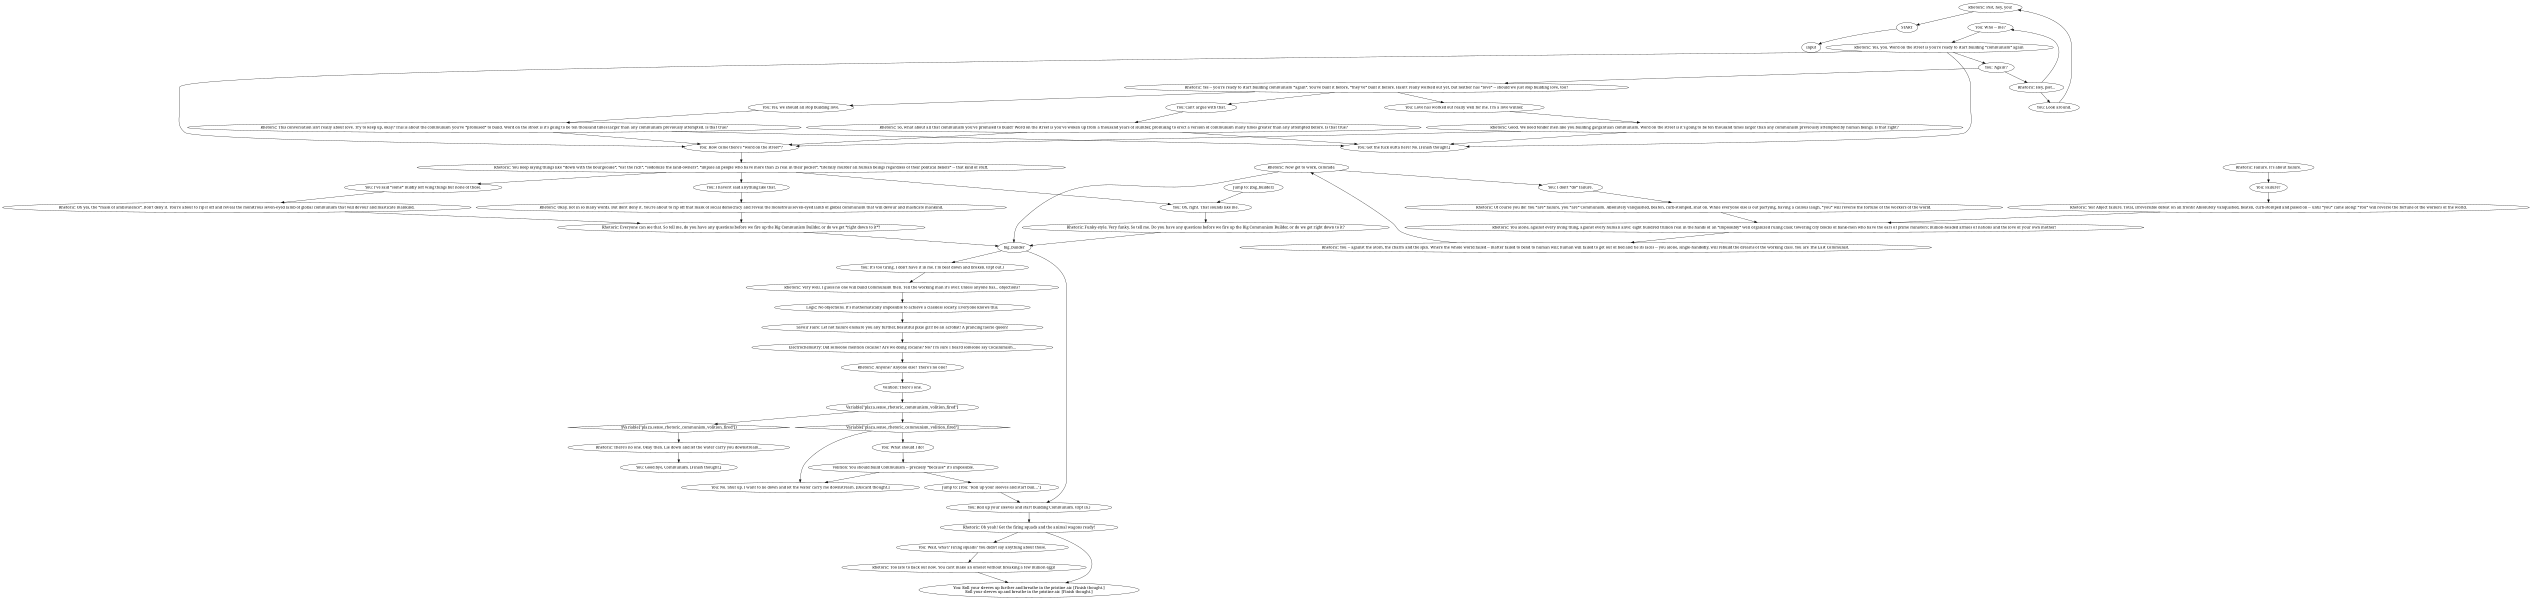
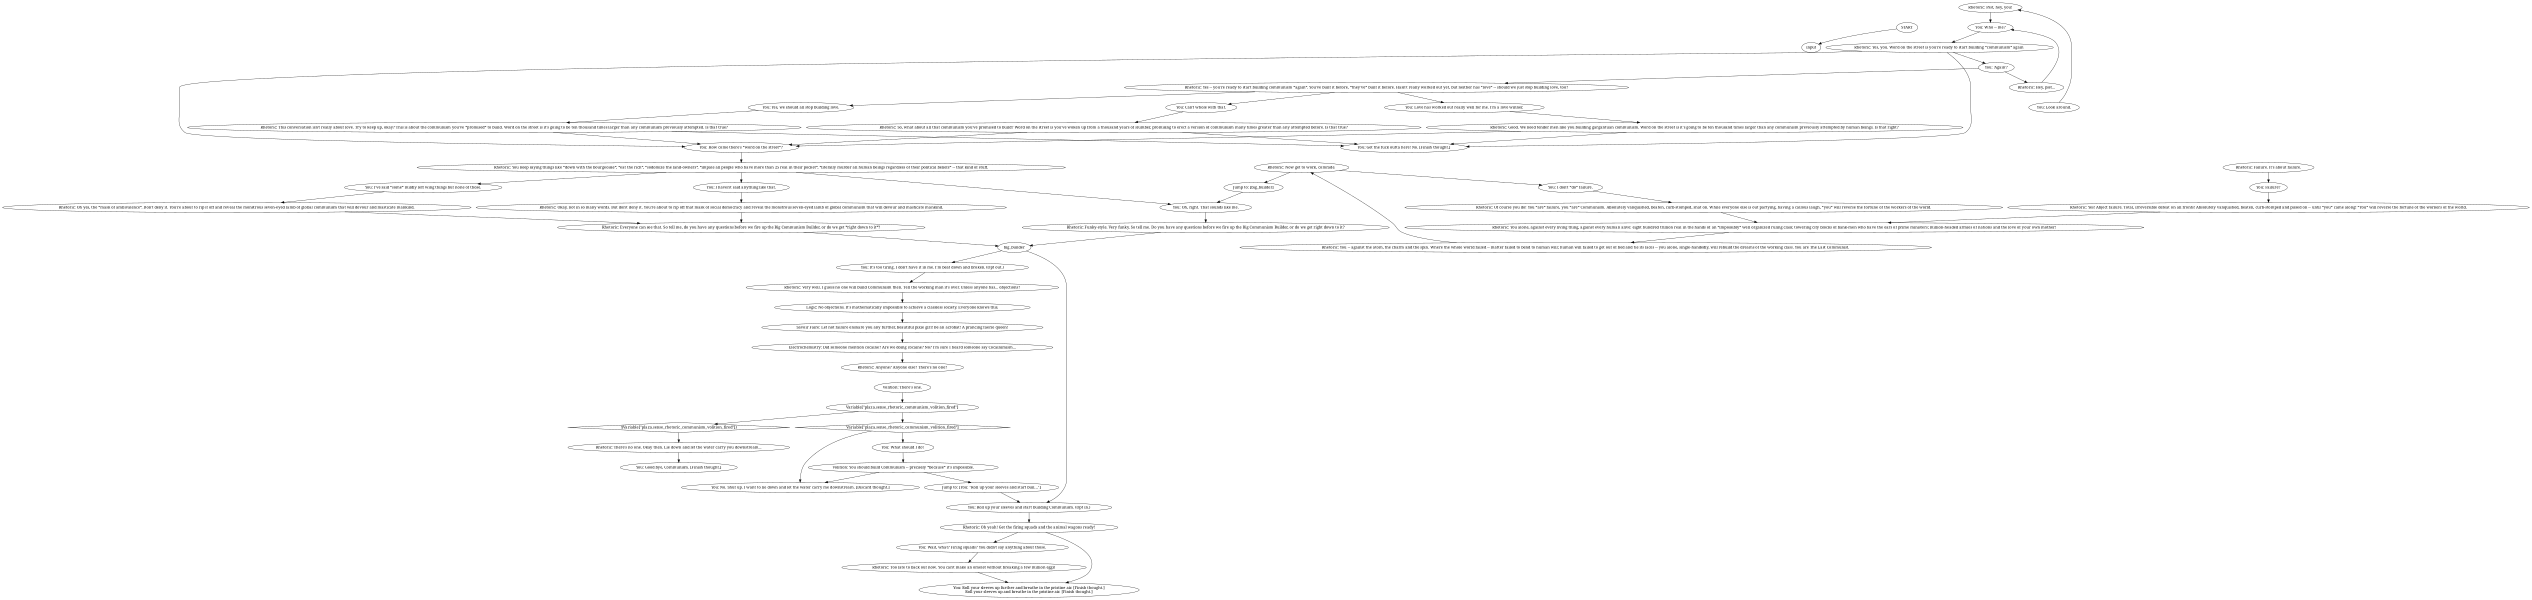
edge "Rhetoric: Psst, hey, you!" -> "START": now "Rhetoric: Psst, hey, you!" -> "You: Who -- me?"
edge "Rhetoric: Hey, psst..." -> "You: Look around.": removed
node "You: Can't argue with that.": label "You: Can't argue with that." -> "You: Can't whole with that."
edge "Rhetoric: Now get to work, comrade." -> "big_builder": now "Rhetoric: Now get to work, comrade." -> "Jump to: [big_builder]"
edge "Rhetoric: Anyone? Anyone else? There's no one?" -> "Volition: There's one.": removed
